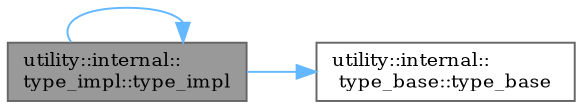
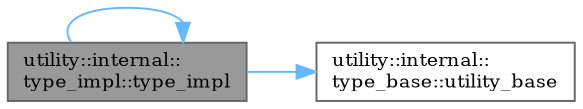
node "utility::internal:: type_base::type_base": label "utility::internal:: type_base::type_base" -> "utility::internal:: type_base::utility_base"
